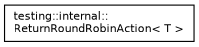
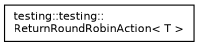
node "testing::internal:: ReturnRoundRobinAction< T >": label "testing::internal:: ReturnRoundRobinAction< T >" -> "testing::testing:: ReturnRoundRobinAction< T >"
